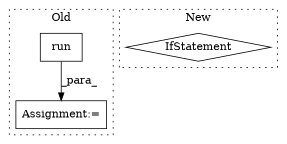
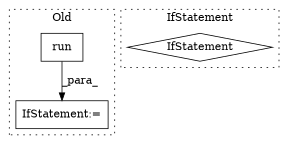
cluster "New": label "New" -> "IfStatement"
node "Assignment:=": label "Assignment:=" -> "IfStatement:="
